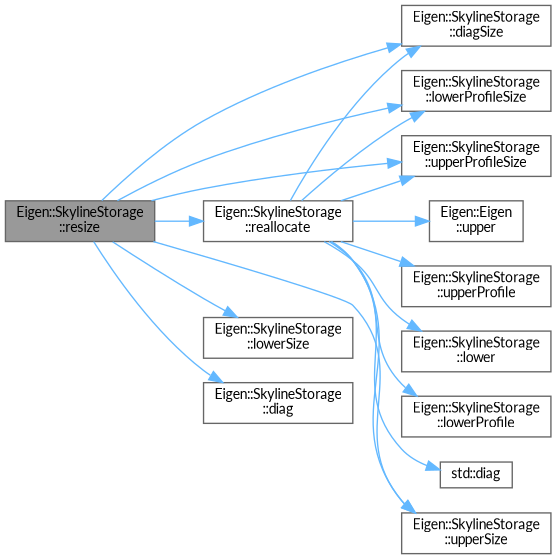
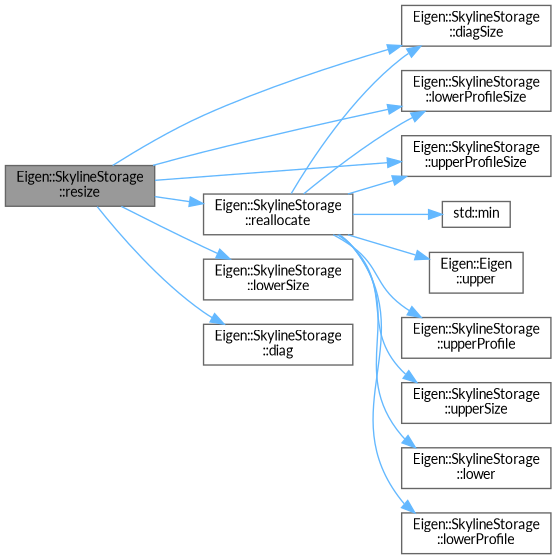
edge "Eigen::SkylineStorage ::resize" -> "Eigen::SkylineStorage ::upperSize": removed
node "std::diag": label "std::diag" -> "std::min"
